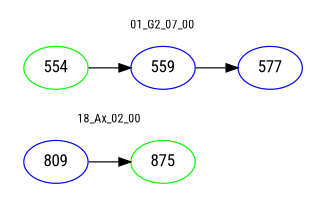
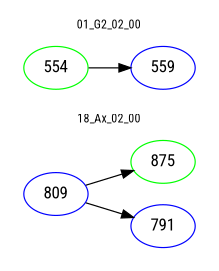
cluster "01_G2_07_00": label "01_G2_07_00" -> "01_G2_02_00"
node "577": removed
node "791": added
